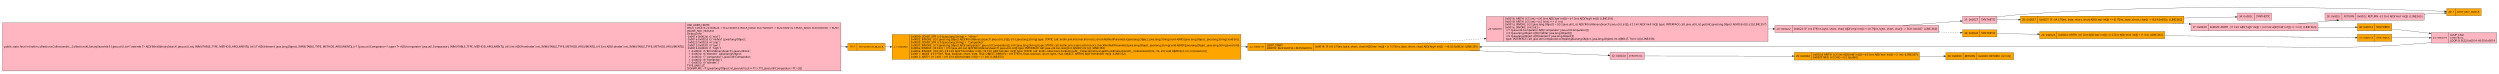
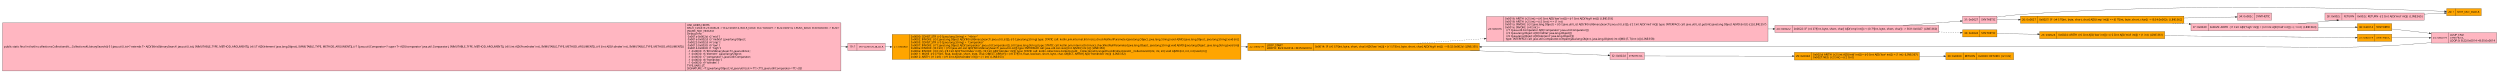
node "19: ?": fillcolor orange -> lightpink
node "29: 0x002d": text "0x002f: NEG  (r2 I:int) = (r2 I:public)" -> "0x002f: NEG  (r2 I:int) = (r2 I:int)"
